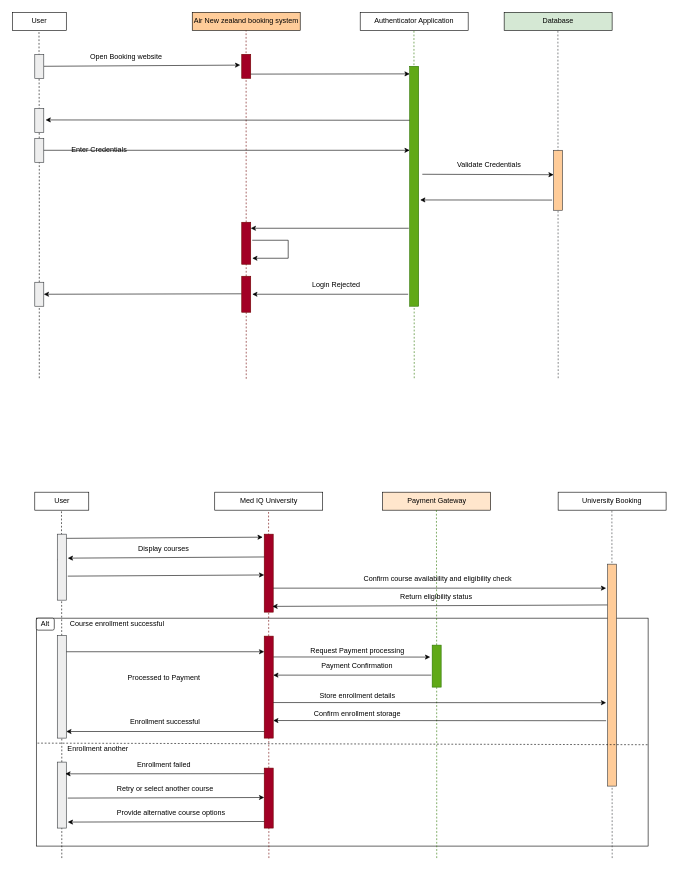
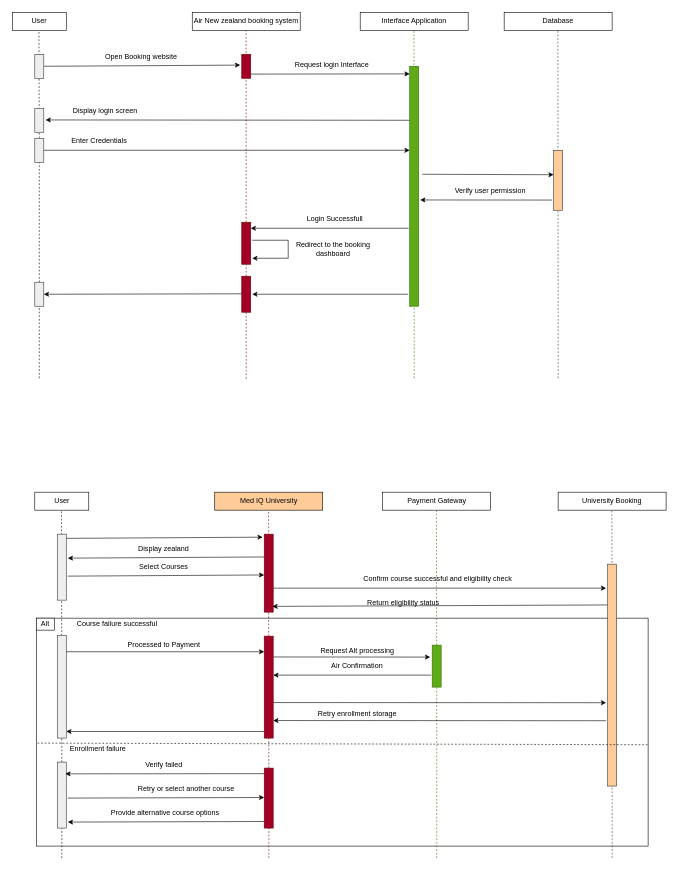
node "Air New zealand booking system": fillcolor #ffcc99 -> #ffffff
node "Authenticator Application": label "Authenticator Application" -> "Interface Application"
node "Database": fillcolor #d5e8d4 -> #ffffff
node "Open Booking website": moved (126, 57) -> (141, 57)
node "Request login Interface": added
node "Display login screen": added
node "Enter Credentials": moved (99, 150) -> (99, 141)
node "Validate Credentials": removed
node "Verify user permission": added
node "Login Successfull": added
node "Redirect to the booking dashboard": added
node "Login Rejected": removed
node "Med IQ University": fillcolor #ffffff -> #ffcc99
node "Payment Gateway": fillcolor #ffe6cc -> #ffffff
node "Display courses": label "Display courses" -> "Display zealand"
node "Select Courses": added
node "Confirm course availability and eligibility check": label "Confirm course availability and eligibility check" -> "Confirm course successful and eligibility check"
node "Return eligibility status": moved (437, 597) -> (404, 603)
node "Alt": shape rounded rectangle -> rectangle
node "Course enrollment successful": label "Course enrollment successful" -> "Course failure successful"
node "Request Payment processing": label "Request Payment processing" -> "Request Alt processing"
node "Payment Confirmation": label "Payment Confirmation" -> "Air Confirmation"
node "Processed to Payment": moved (164, 678) -> (164, 645)
node "Store enrollment details": removed
node "Confirm enrollment storage": label "Confirm enrollment storage" -> "Retry enrollment storage"
node "Enrollment successful": removed
node "Enrollment another": label "Enrollment another" -> "Enrollment failure"
node "Enrollment failed": label "Enrollment failed" -> "Verify failed"
node "Retry or select another course": moved (165, 789) -> (186, 789)
node "Provide alternative course options": moved (171, 813) -> (165, 813)
